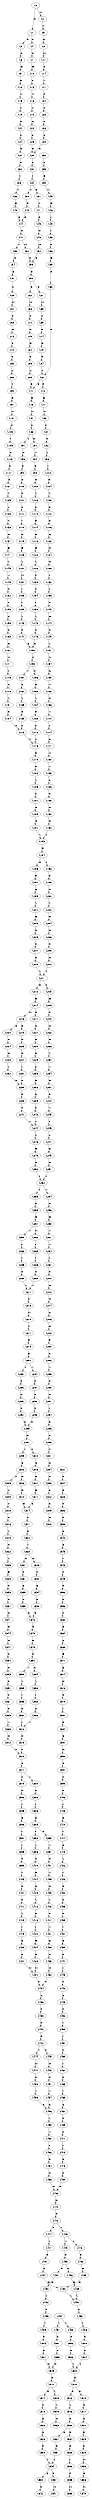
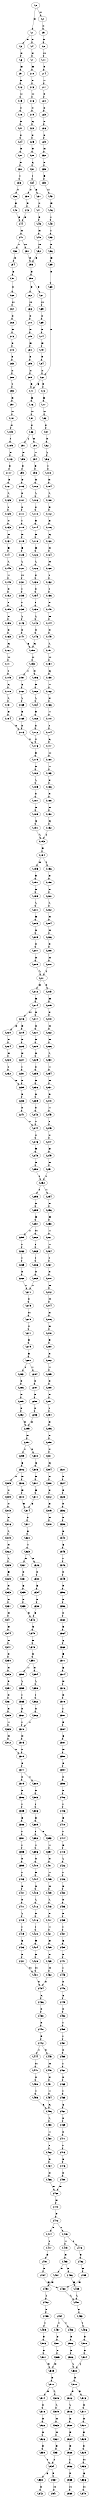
edge "S29" -> "S28": now "S29" -> "S32"
edge "S520" -> "S527": now "S523" -> "S527"
